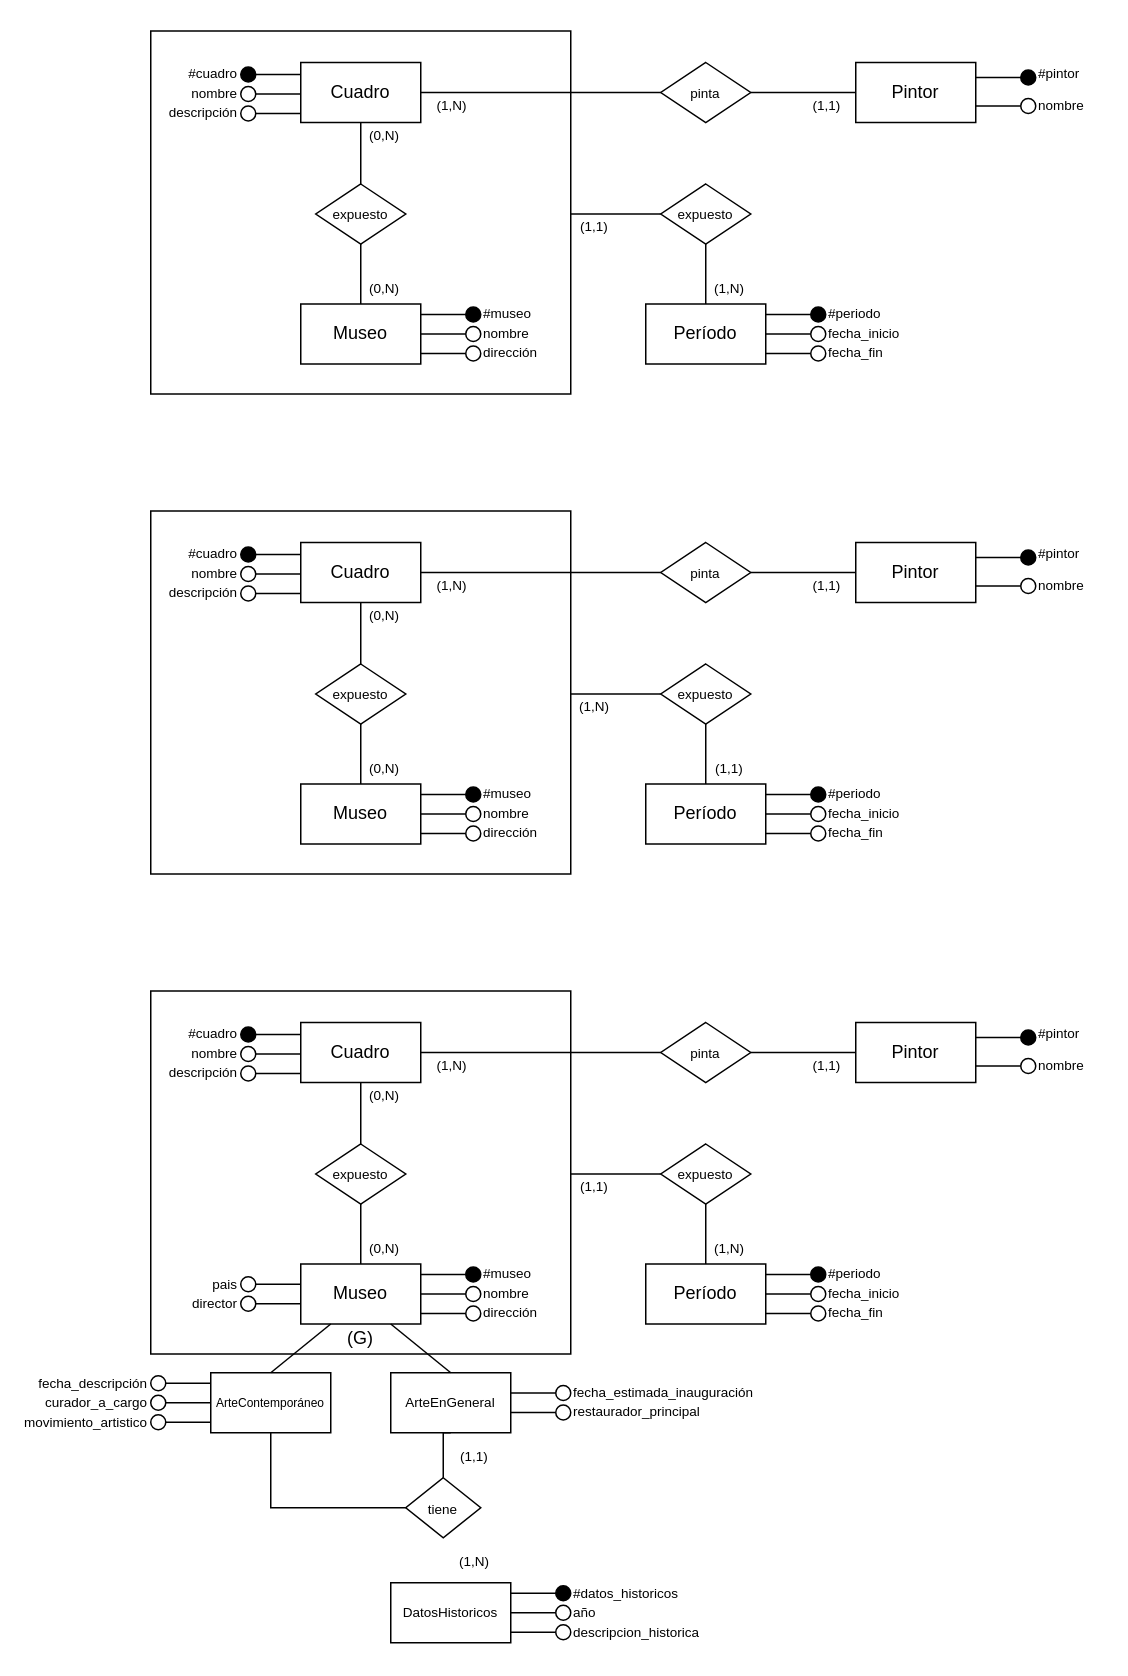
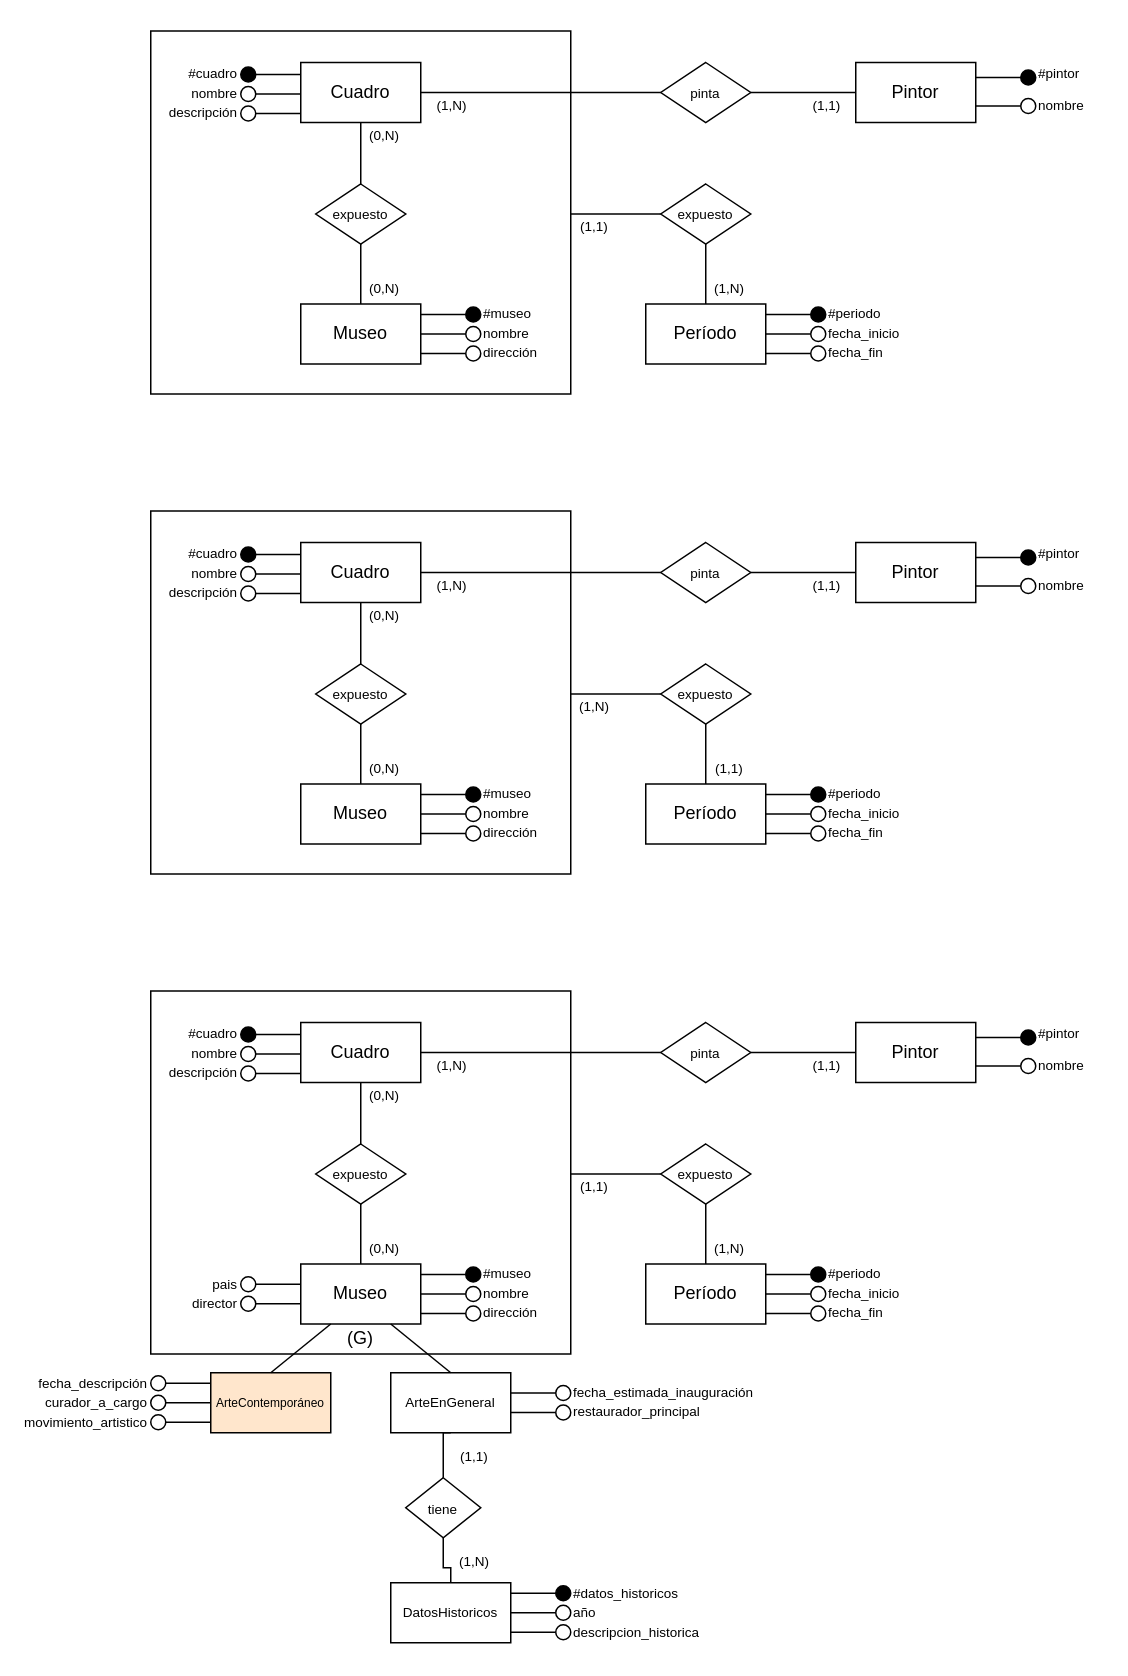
node "ArteContemporáneo": fillcolor #ffffff -> #ffe6cc
edge "ArteContemporáneo" -- "tiene": now "DatosHistoricos" -- "tiene"
